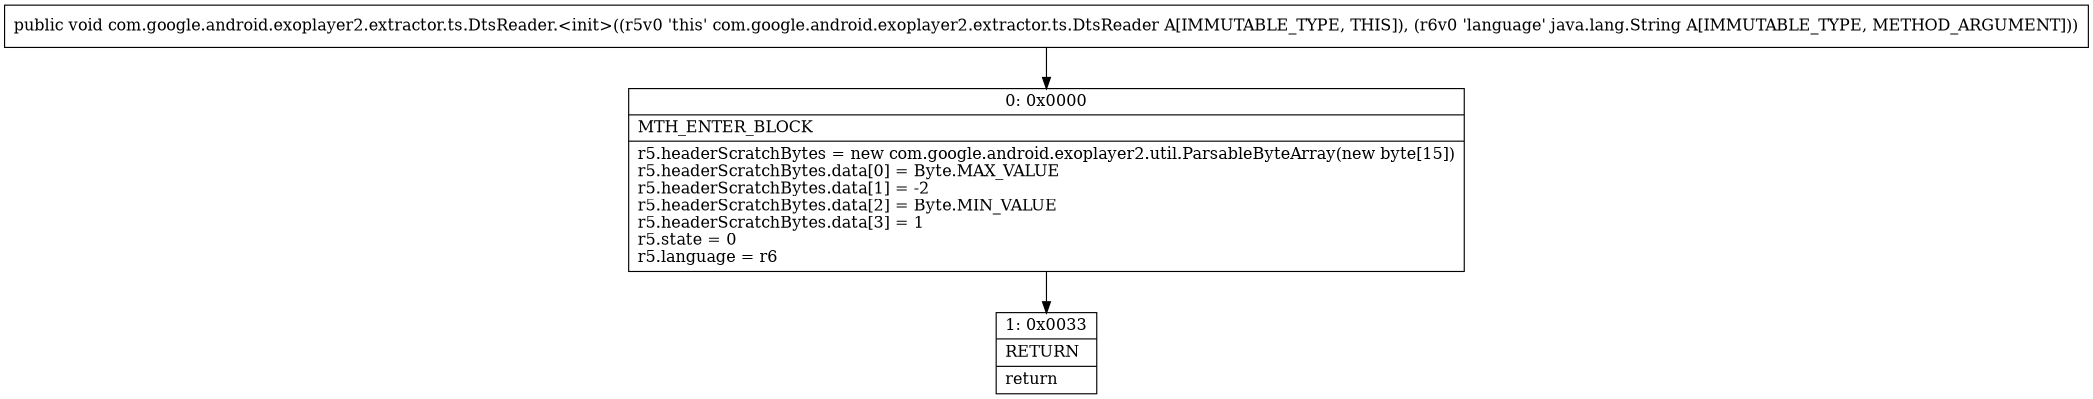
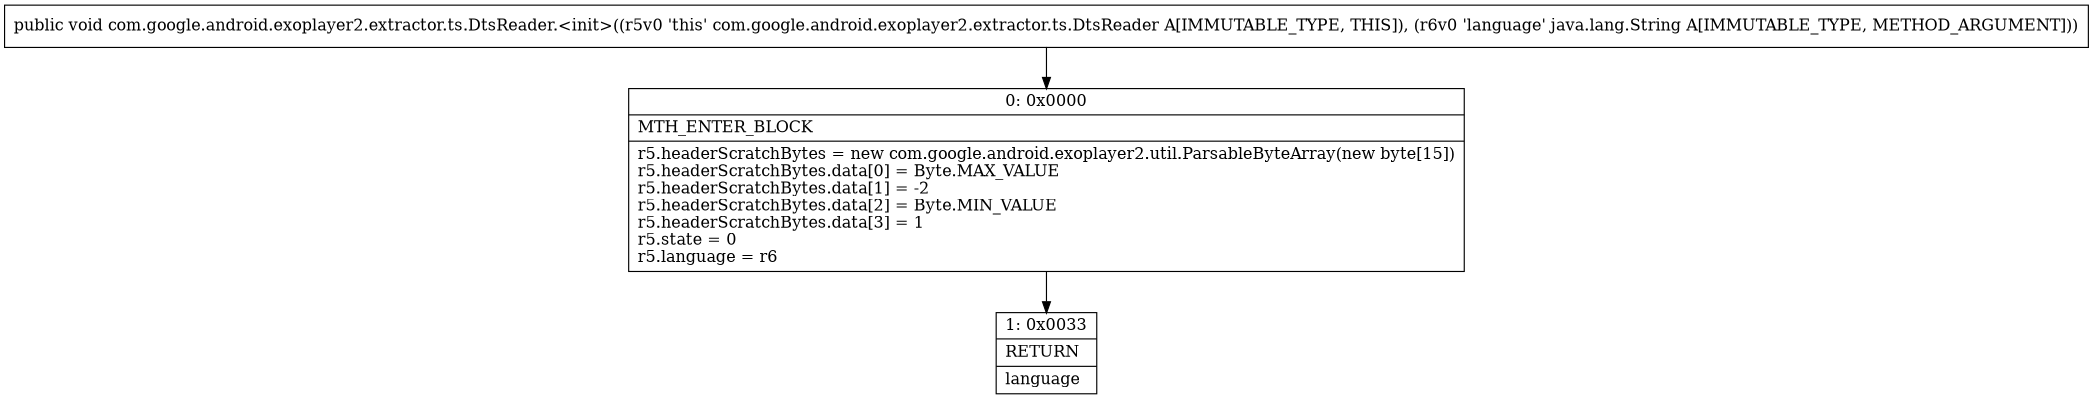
node "1: 0x0033": text "return" -> "language"
